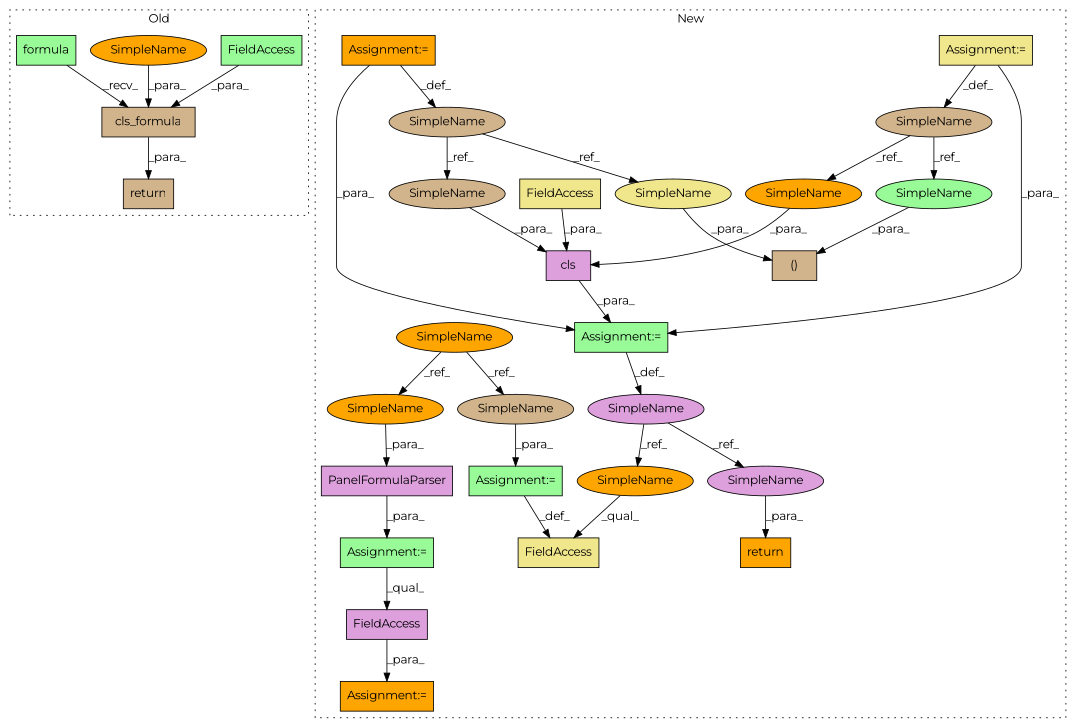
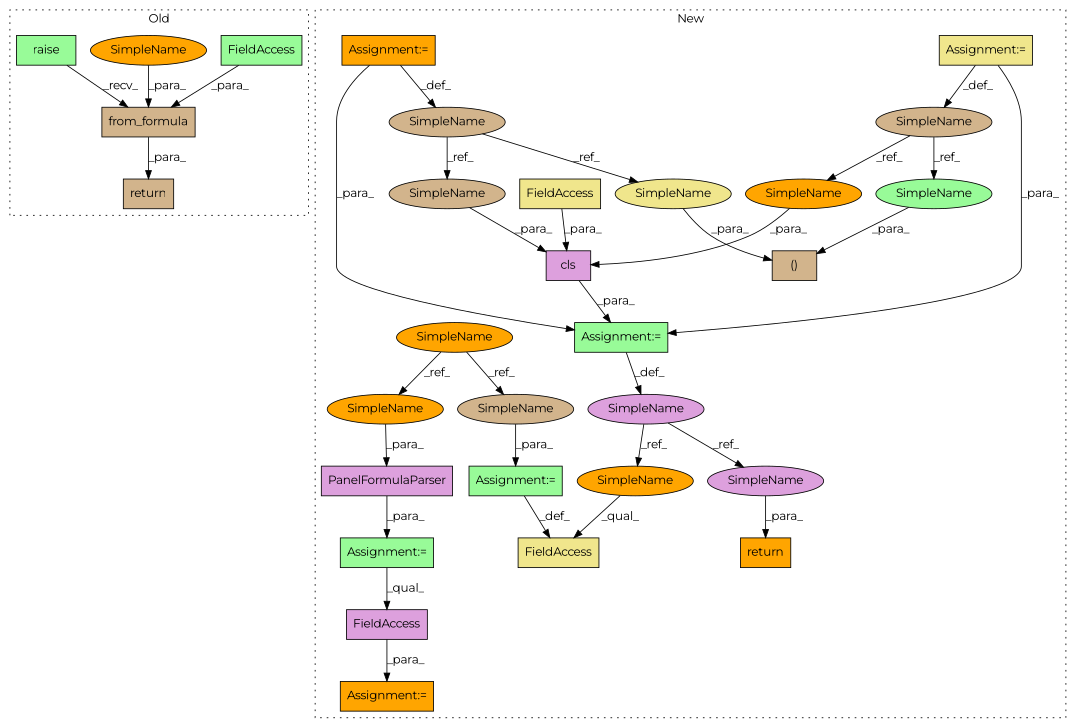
node "formula": label "formula" -> "raise"
node "cls_formula": label "cls_formula" -> "from_formula"
